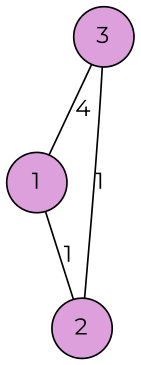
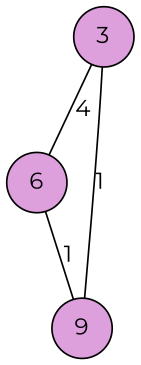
node "1": label "1" -> "6"
node "2": label "2" -> "9"
